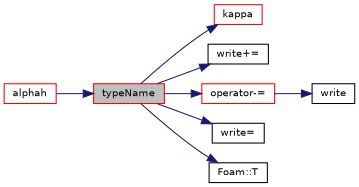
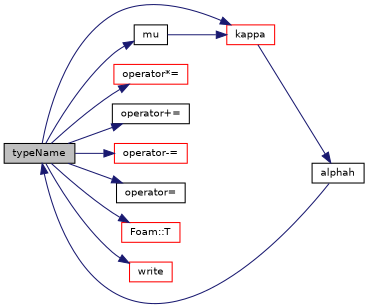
node "mu": added
node "write+=": label "write+=" -> "operator+="
node "operator*=": added
node "alphah": color red -> black
node "typeName": color red -> black
edge "operator-=" -> "write": now "typeName" -> "write"
node "write": color black -> red
edge "kappa" -> "alphah": added
node "write=": label "write=" -> "operator="
node "Foam::T": color black -> red
